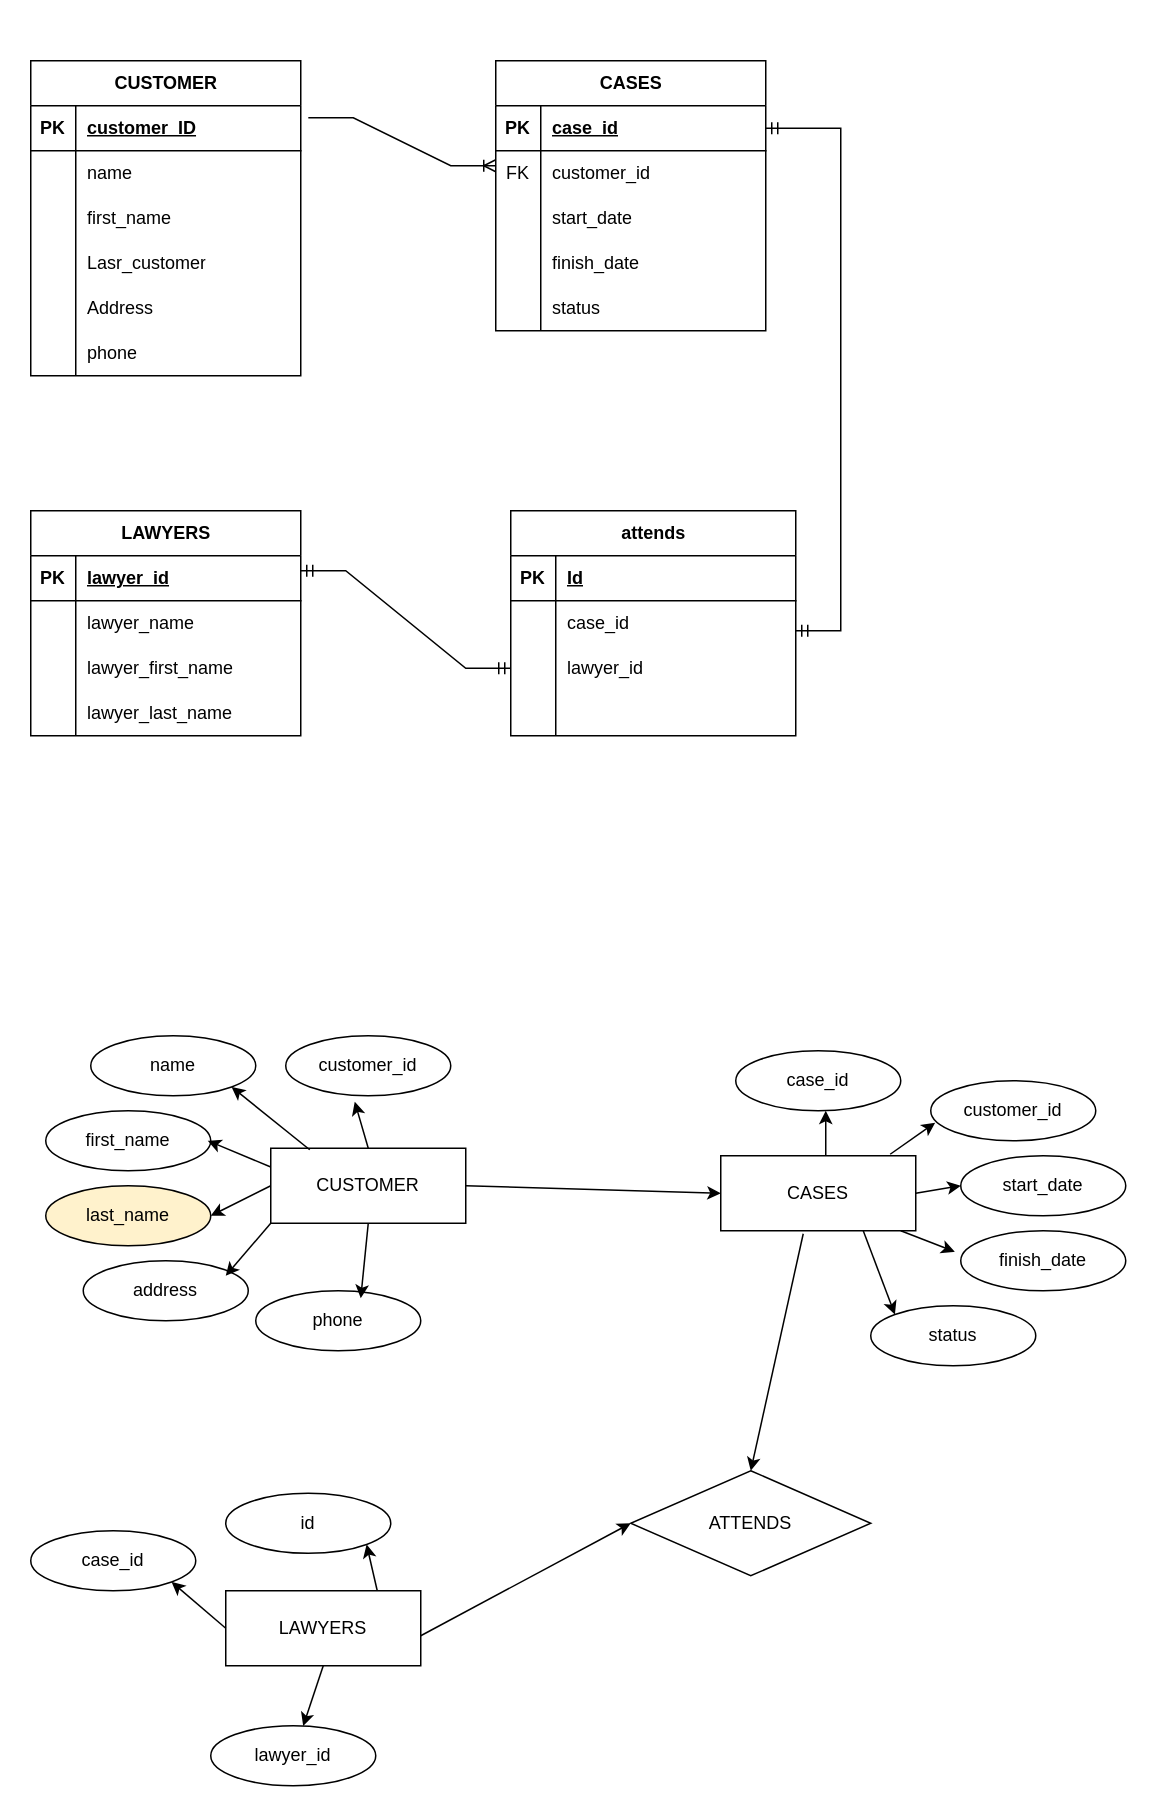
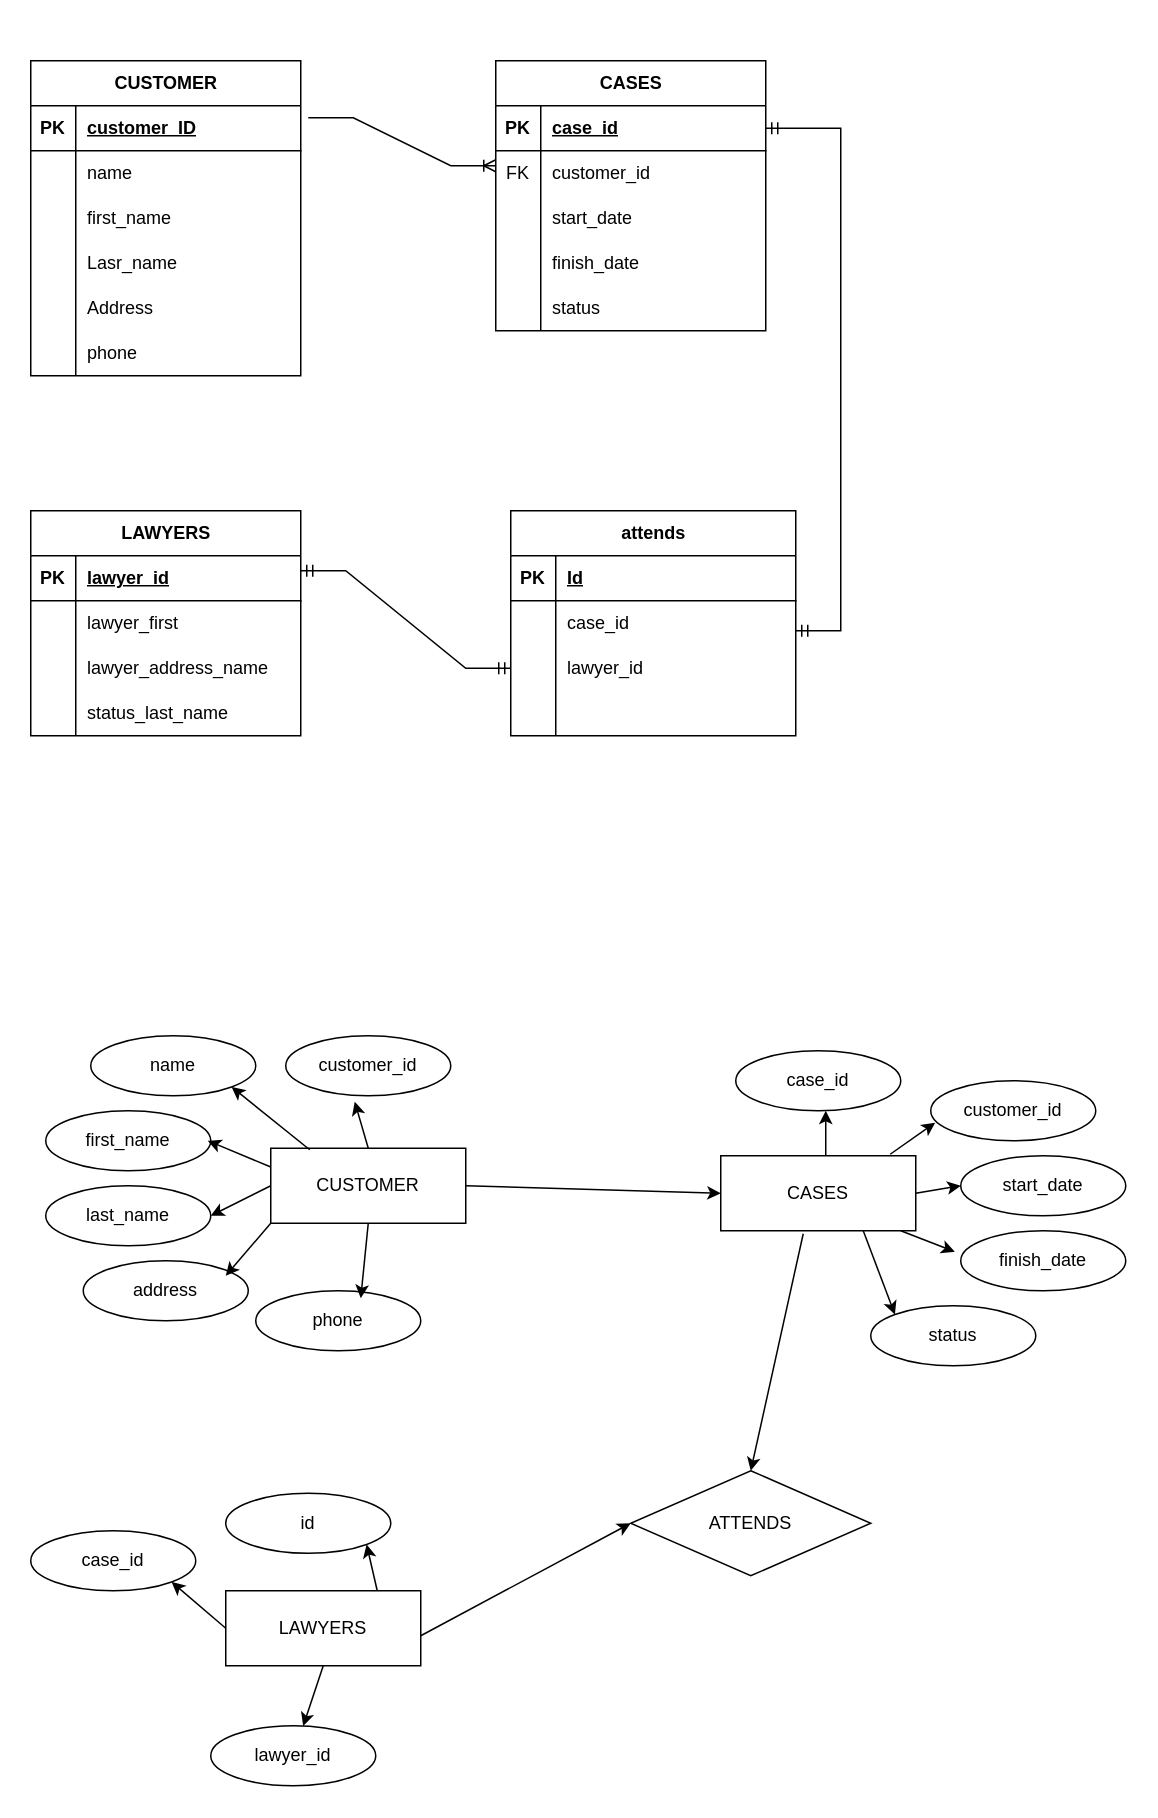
node "Lasr_customer": label "Lasr_customer" -> "Lasr_name"
node "lawyer_name": label "lawyer_name" -> "lawyer_first"
node "lawyer_first_name": label "lawyer_first_name" -> "lawyer_address_name"
node "lawyer_last_name": label "lawyer_last_name" -> "status_last_name"
node "last_name": fillcolor #fff2cc -> #ffffff
